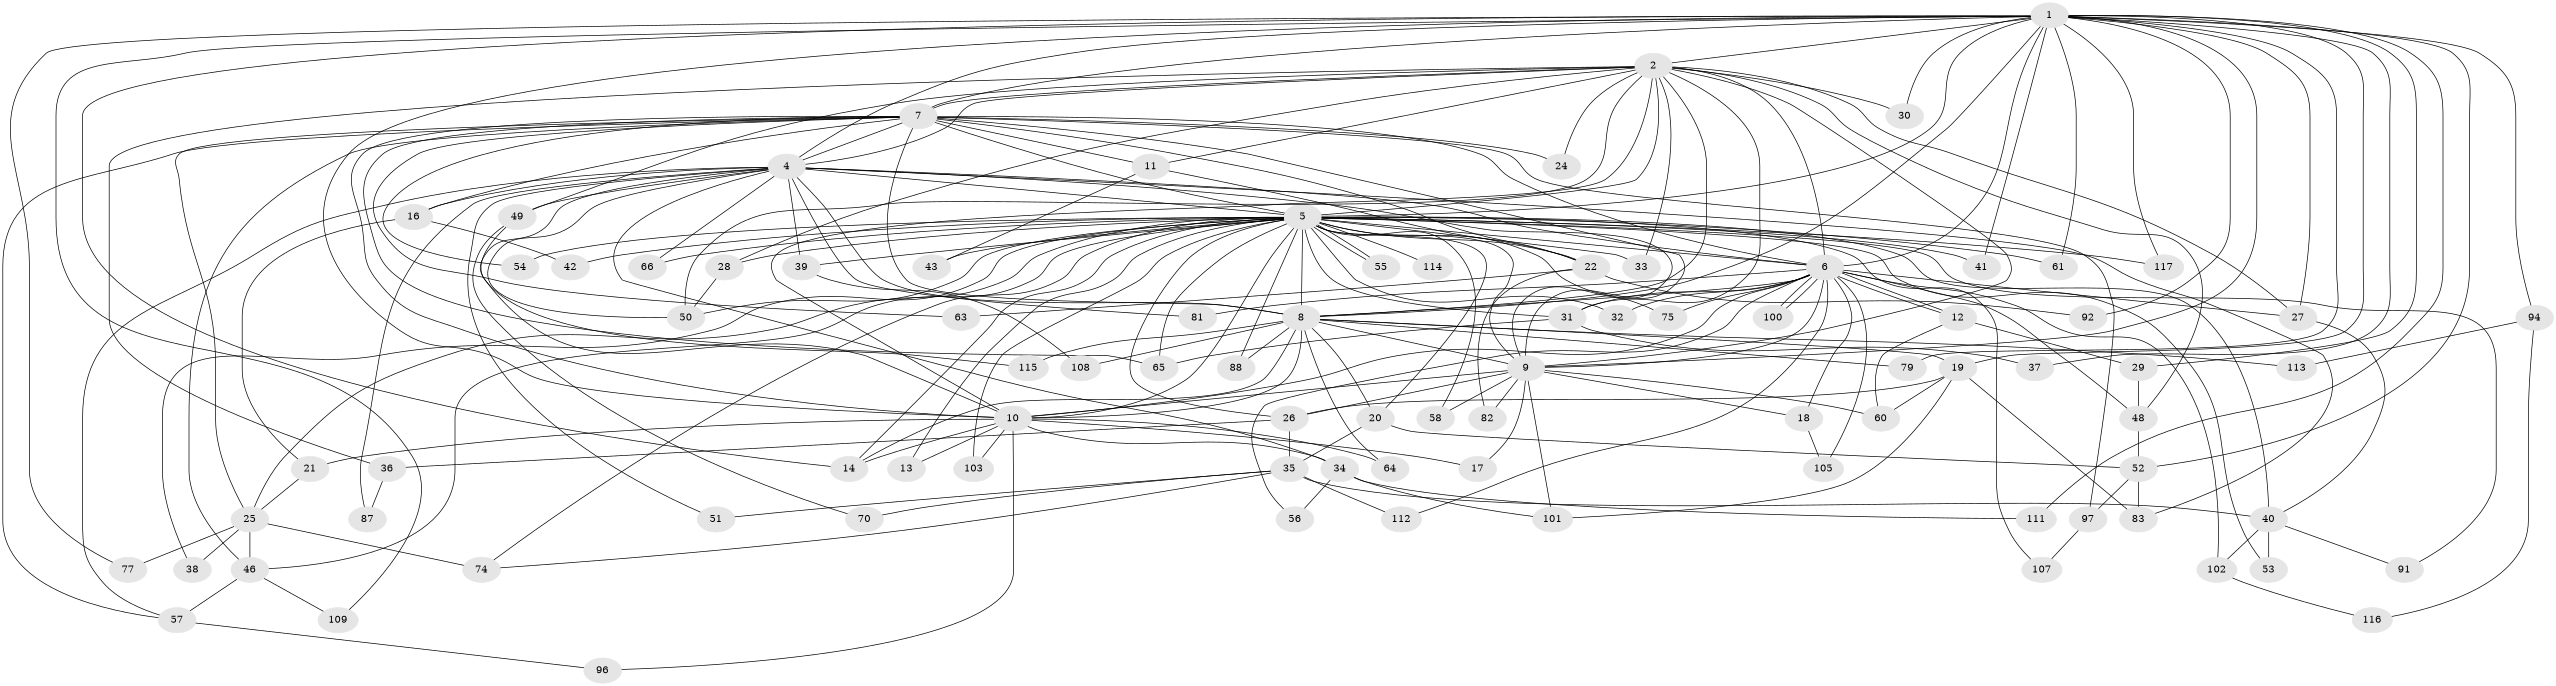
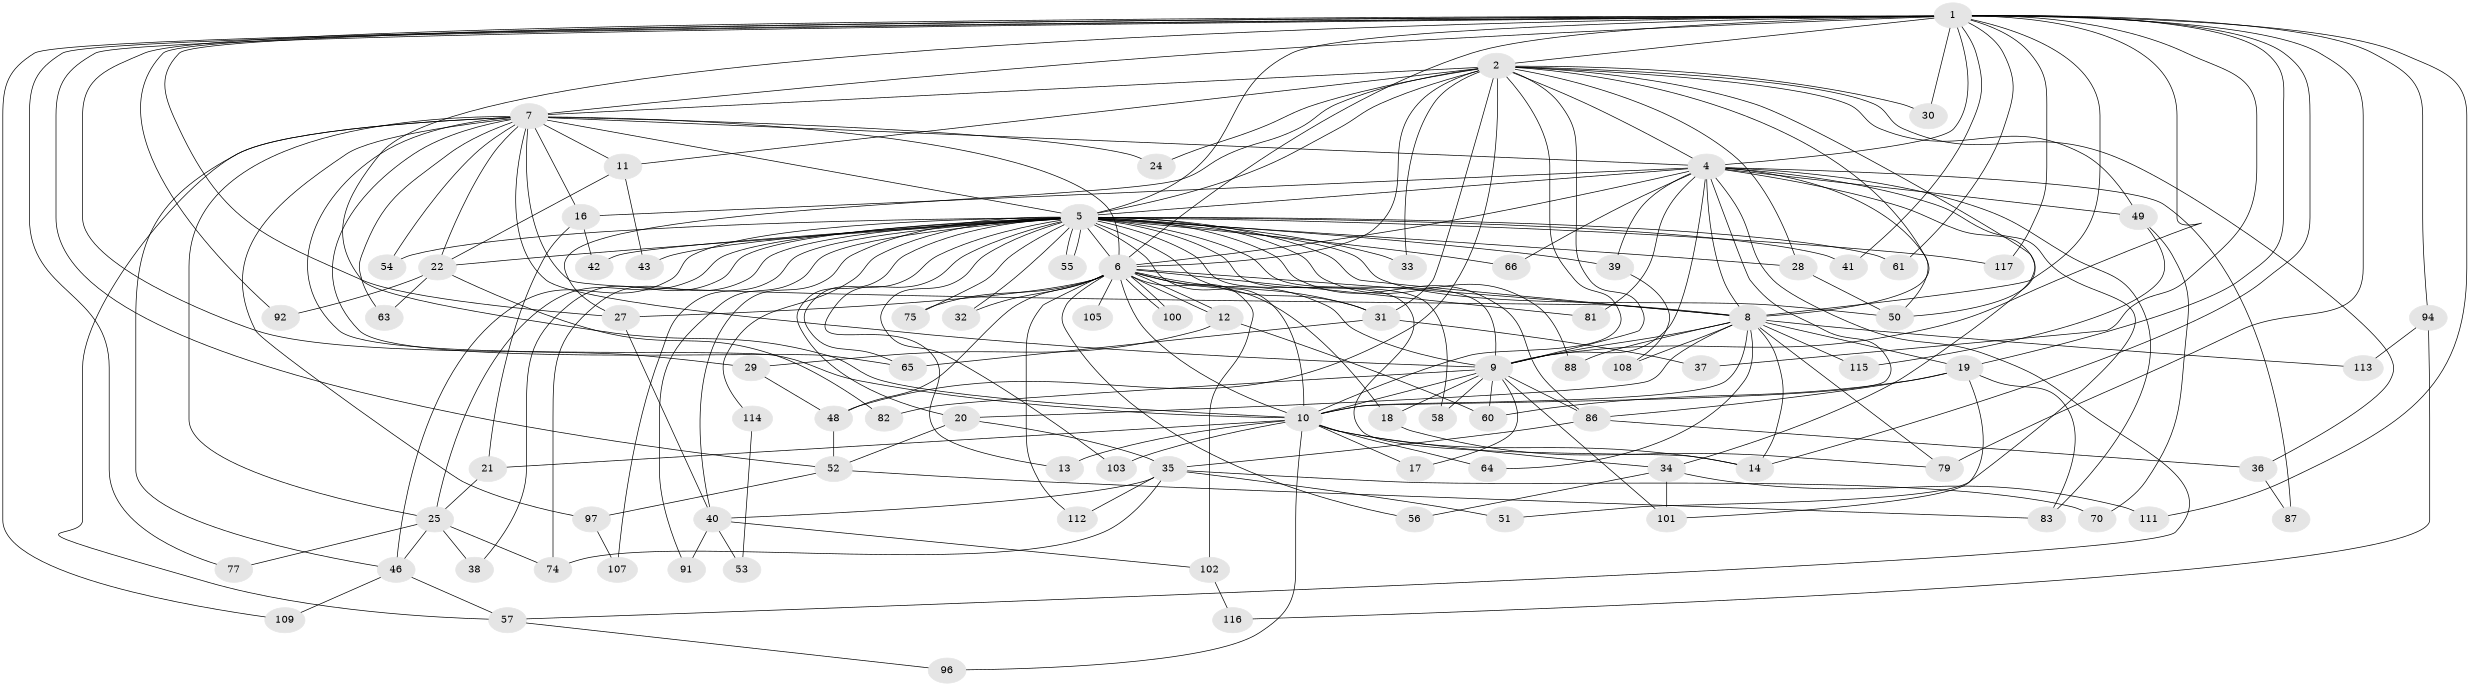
edge "5" -- "53": now "114" -- "53"
node "26": label "26" -> "86"
edge "18" -- "105": now "18" -- "79"
